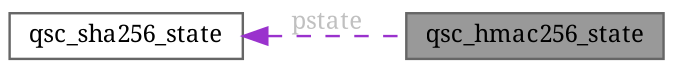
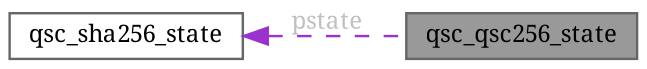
node "qsc_hmac256_state": label "qsc_hmac256_state" -> "qsc_qsc256_state"
